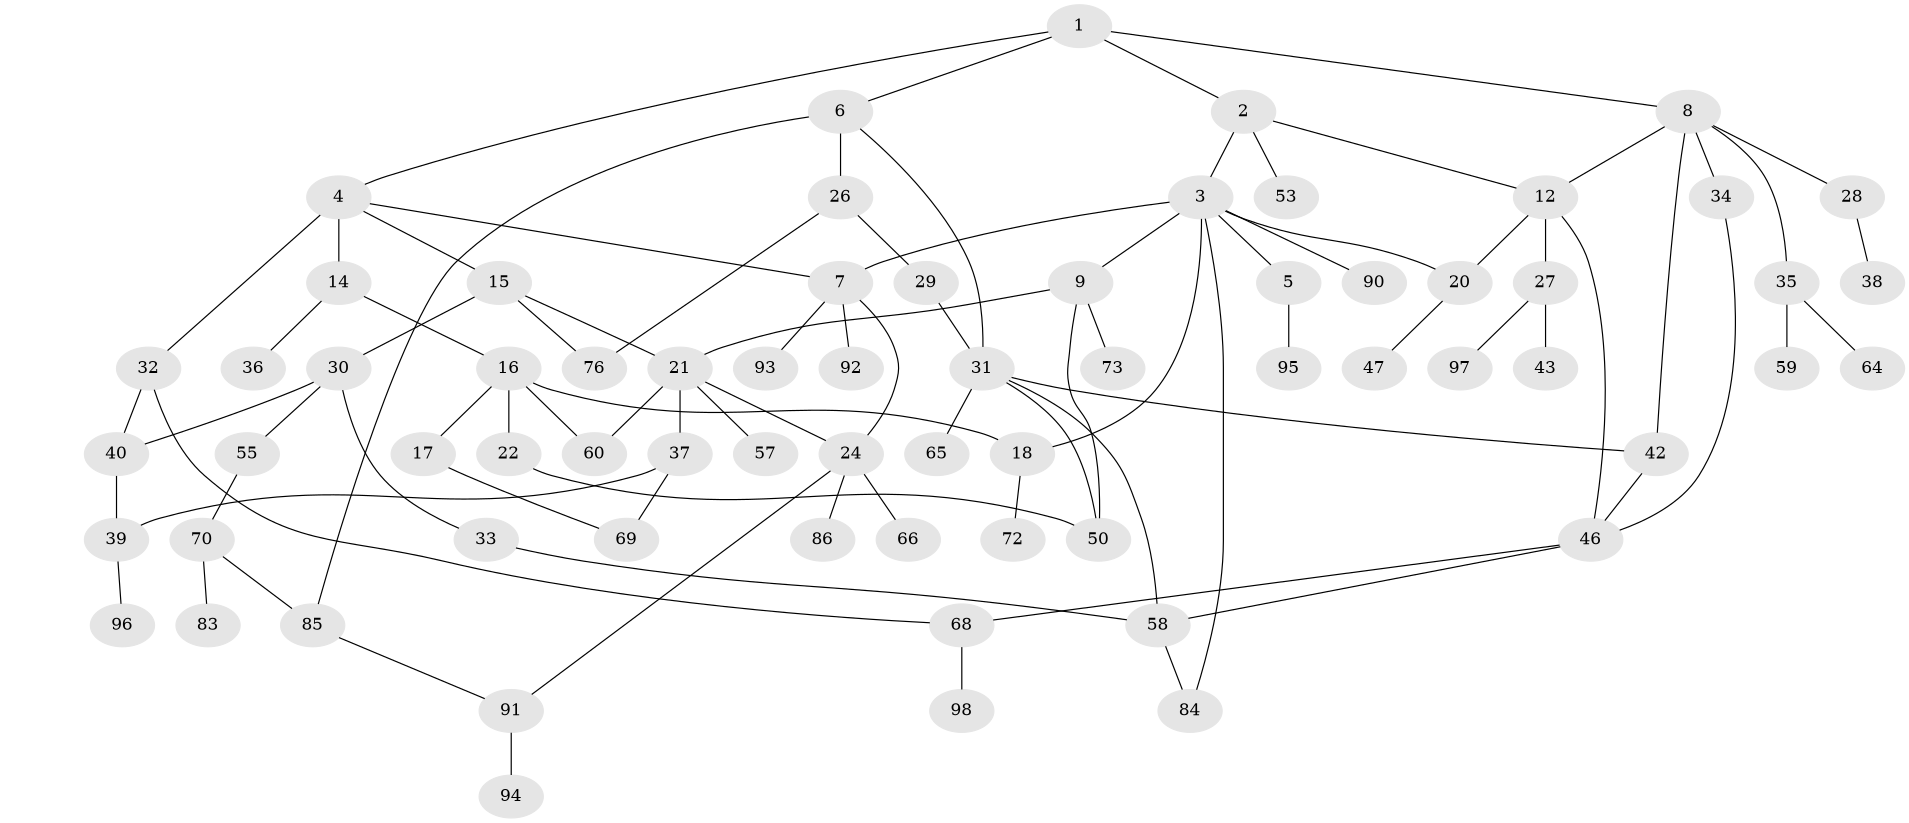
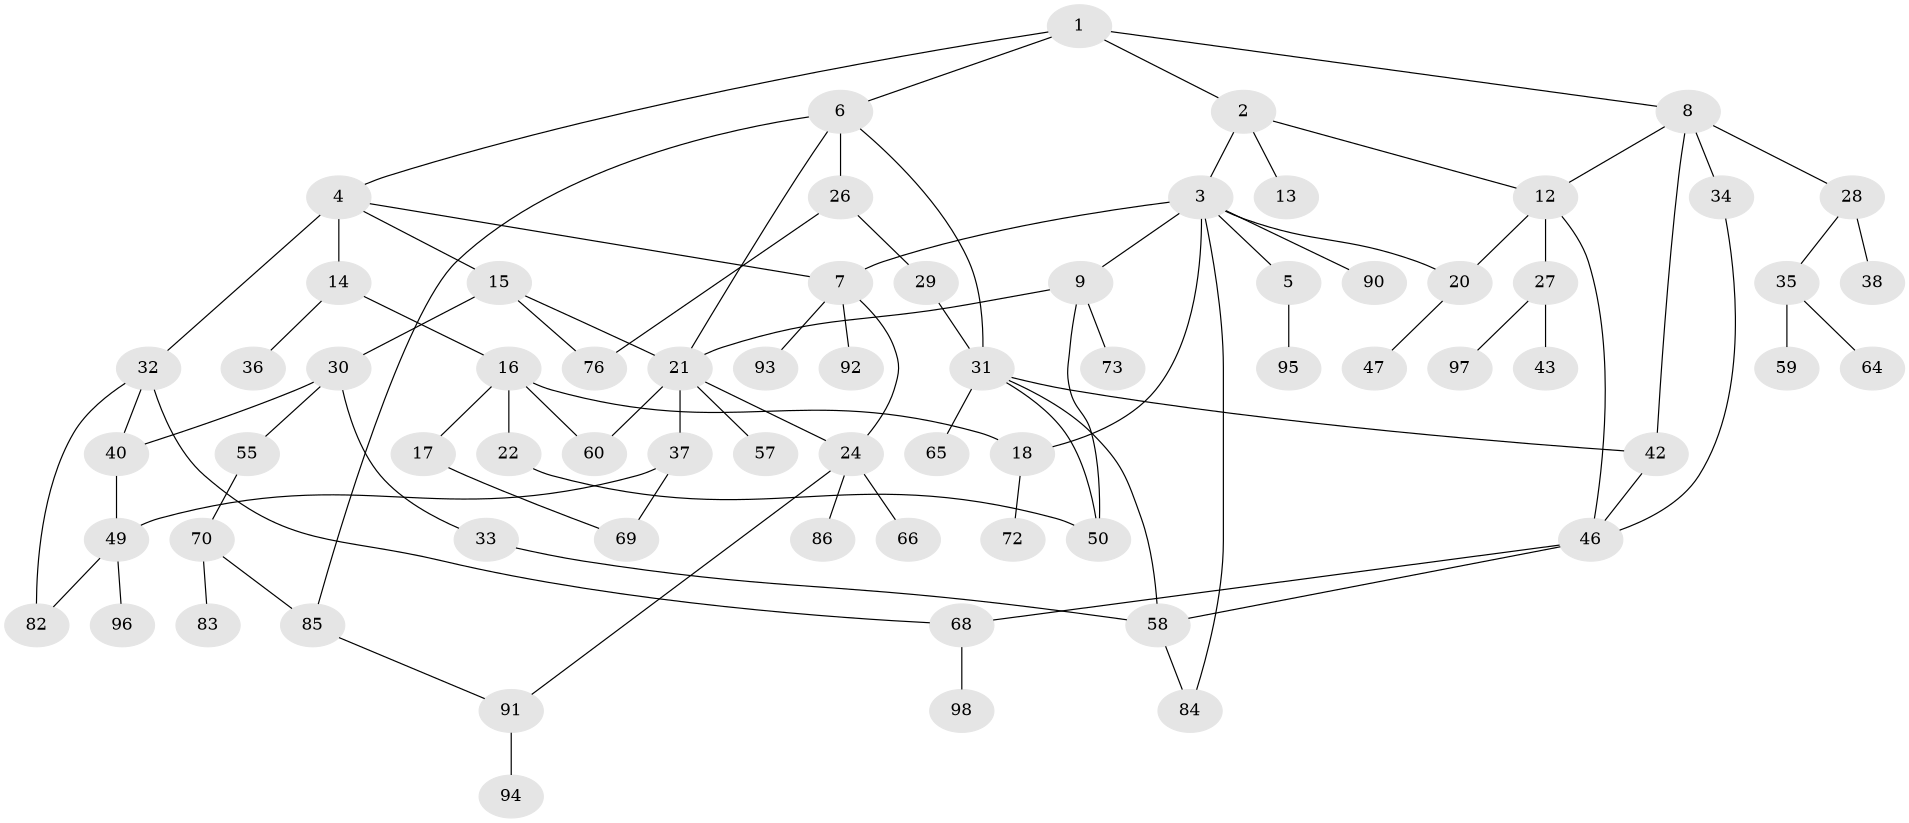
edge "8" -- "35": now "28" -- "35"
node "53": label "53" -> "13"
edge "6" -- "21": added
node "39": label "39" -> "49"
node "82": added
